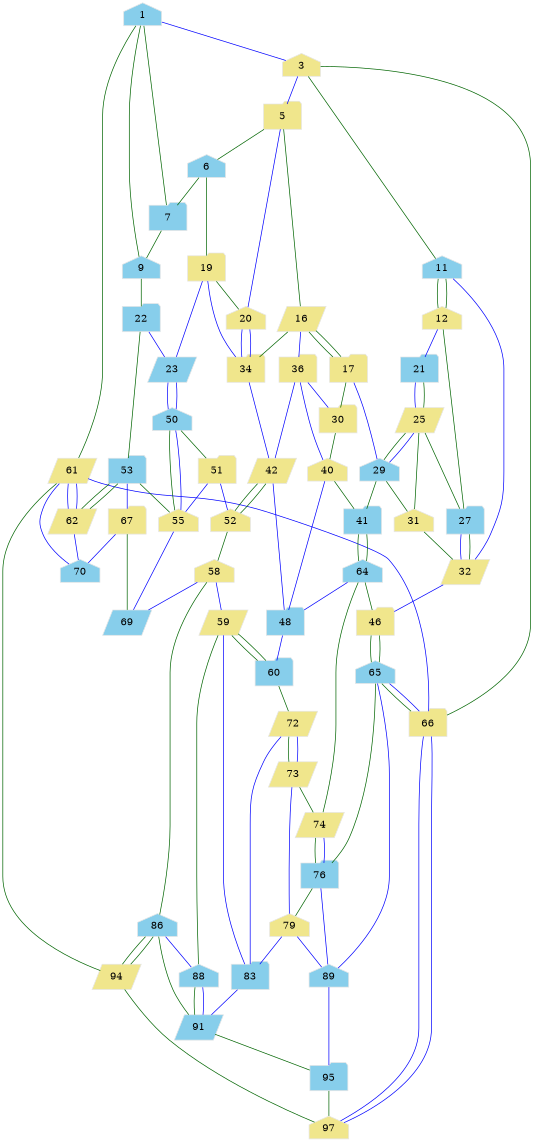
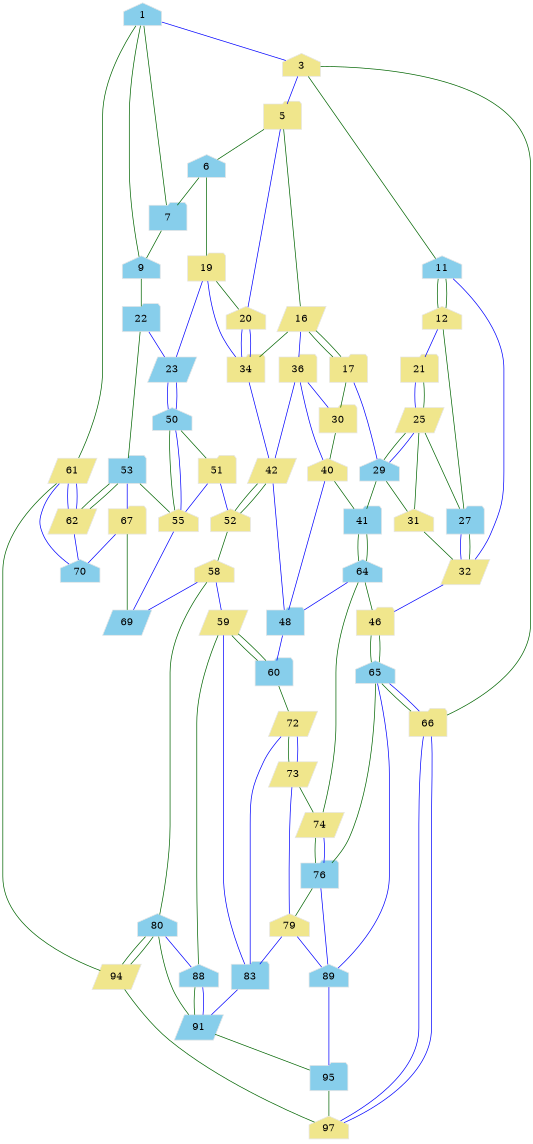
node "21": fillcolor skyblue -> khaki
edge "61" -- "66": removed
node "86": label "86" -> "80"
